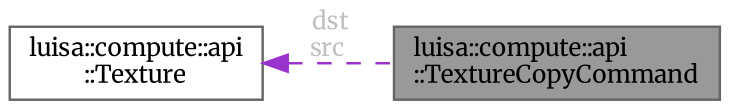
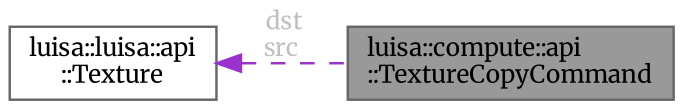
node "luisa::compute::api ::Texture": label "luisa::compute::api ::Texture" -> "luisa::luisa::api ::Texture"
